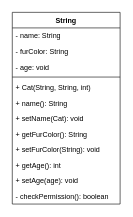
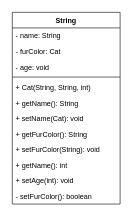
node "- furColor: String": label "- furColor: String" -> "- furColor: Cat"
node "+ name(): String": label "+ name(): String" -> "+ getName(): String"
node "+ getAge(): int": label "+ getAge(): int" -> "+ getName(): int"
node "+ setAge(age): void": label "+ setAge(age): void" -> "+ setAge(int): void"
node "- checkPermission(): boolean": label "- checkPermission(): boolean" -> "- setFurColor(): boolean"
